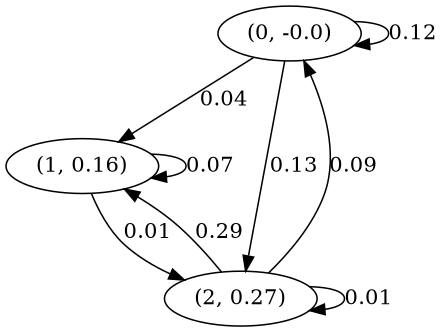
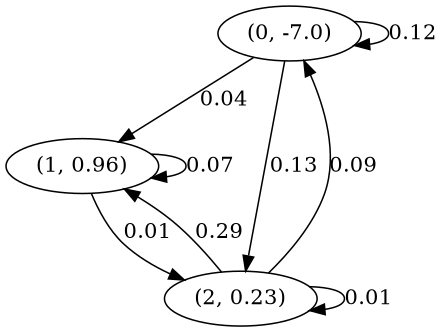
node "(0, -0.0)": label "(0, -0.0)" -> "(0, -7.0)"
node "(1, 0.16)": label "(1, 0.16)" -> "(1, 0.96)"
node "(2, 0.27)": label "(2, 0.27)" -> "(2, 0.23)"
